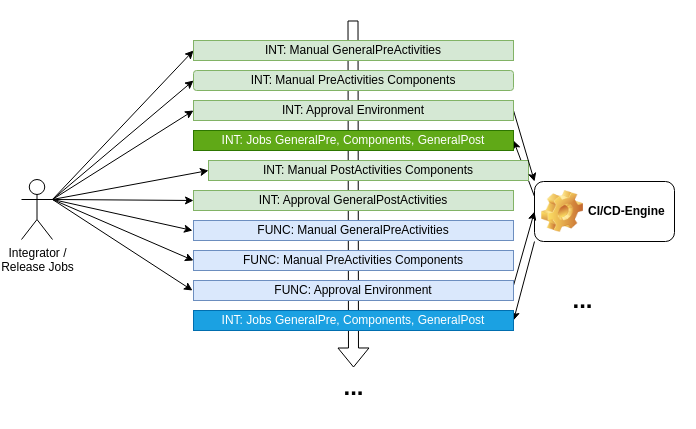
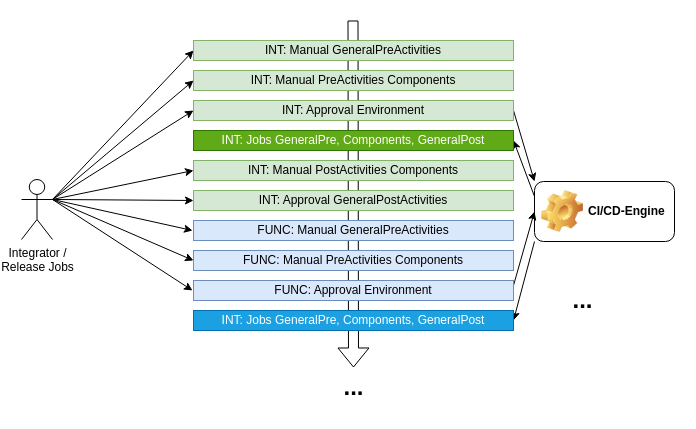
node "INT: Manual PreActivities Components": shape rounded rectangle -> rectangle
node "INT: Manual PostActivities Components": moved (369, 171) -> (354, 171)
